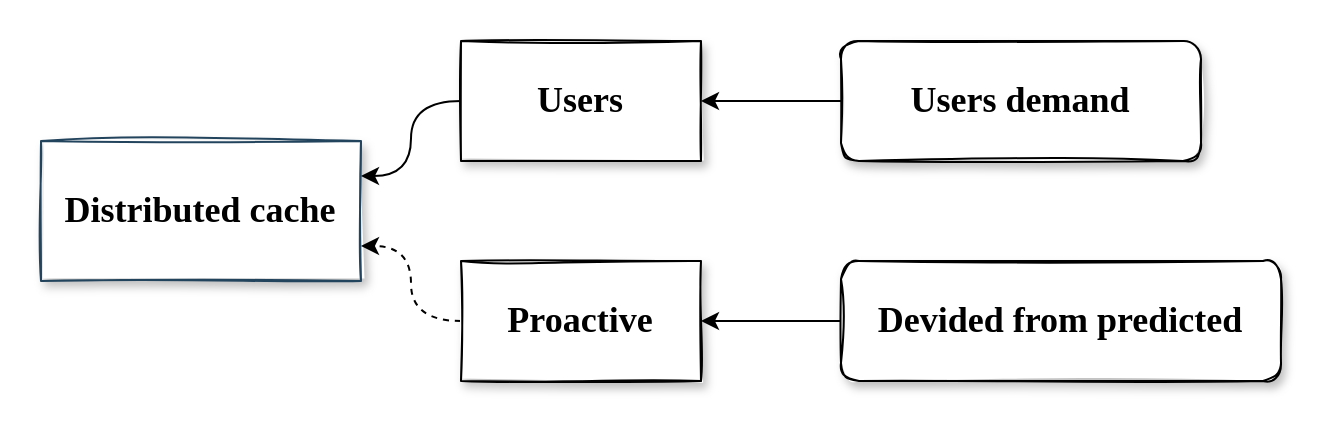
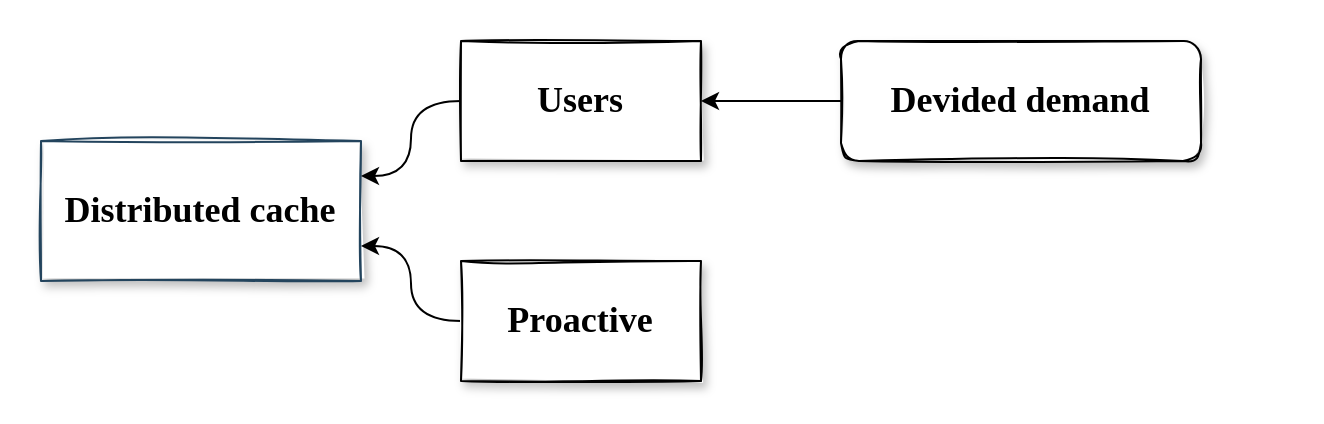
node "Users demand": label "Users demand" -> "Devided demand"
edge "Proactive" -> "Distributed cache": style dashed -> solid
edge "Devided from predicted" -> "Proactive": removed
node "Devided from predicted": removed
